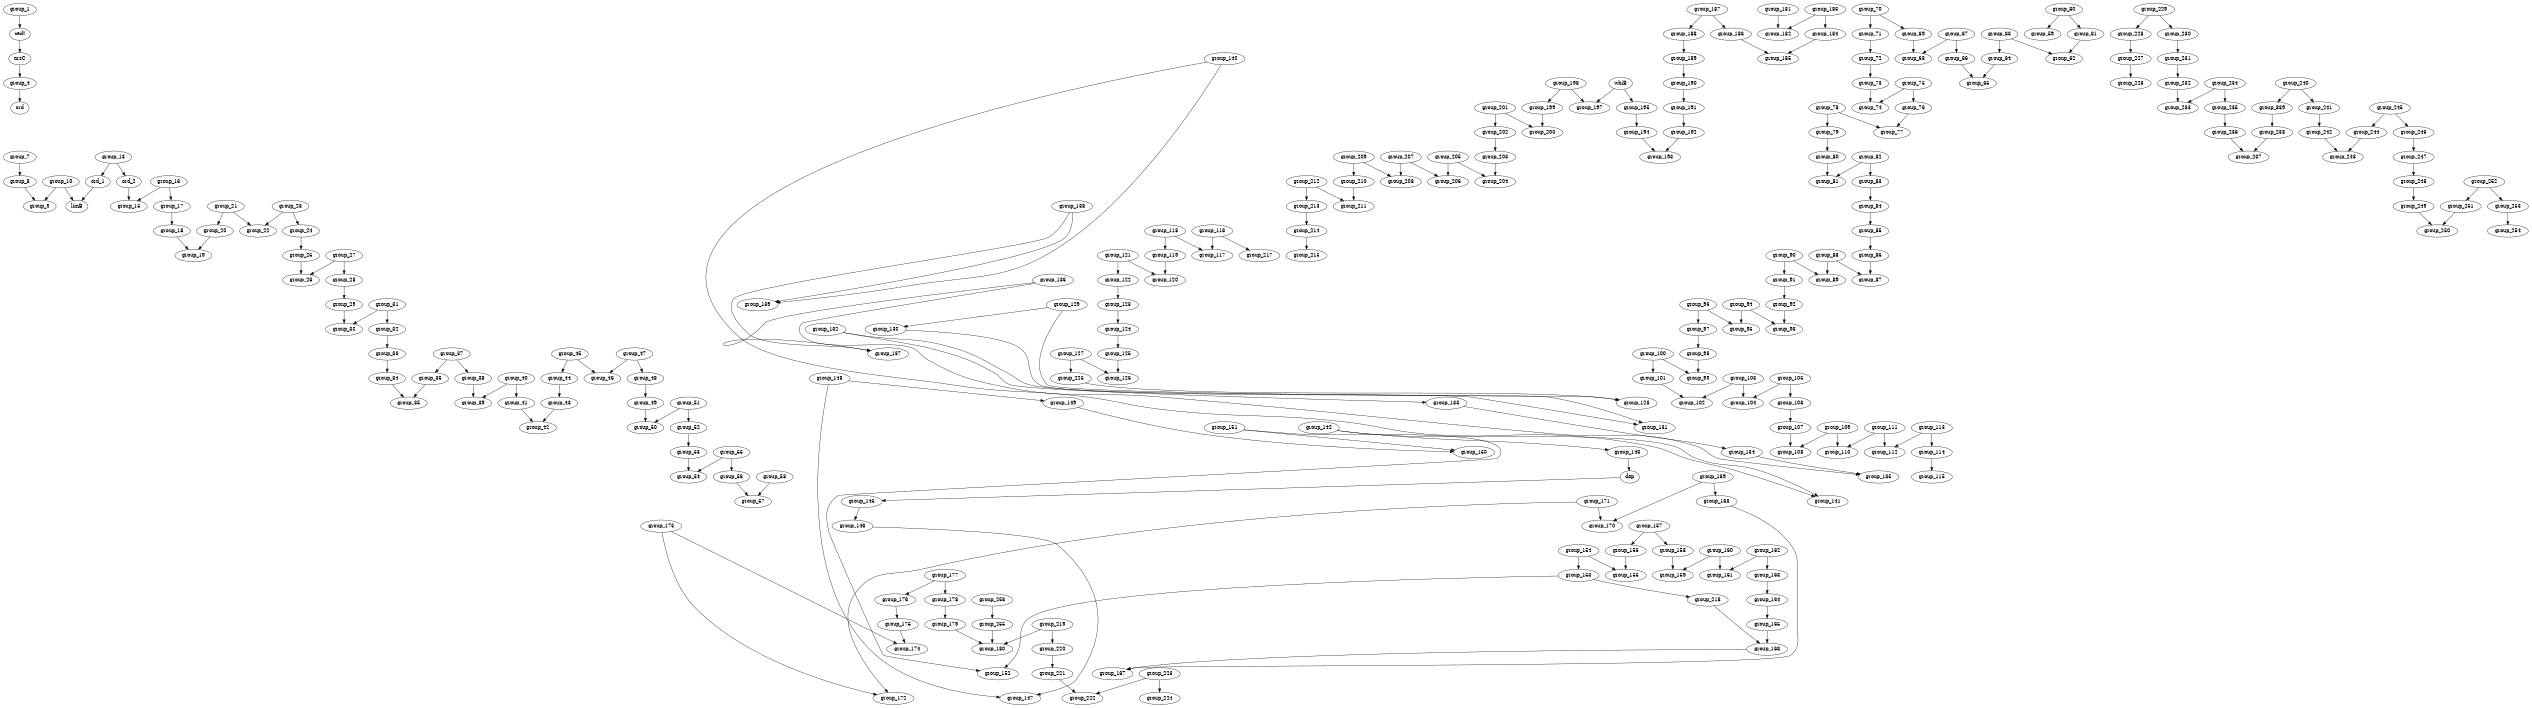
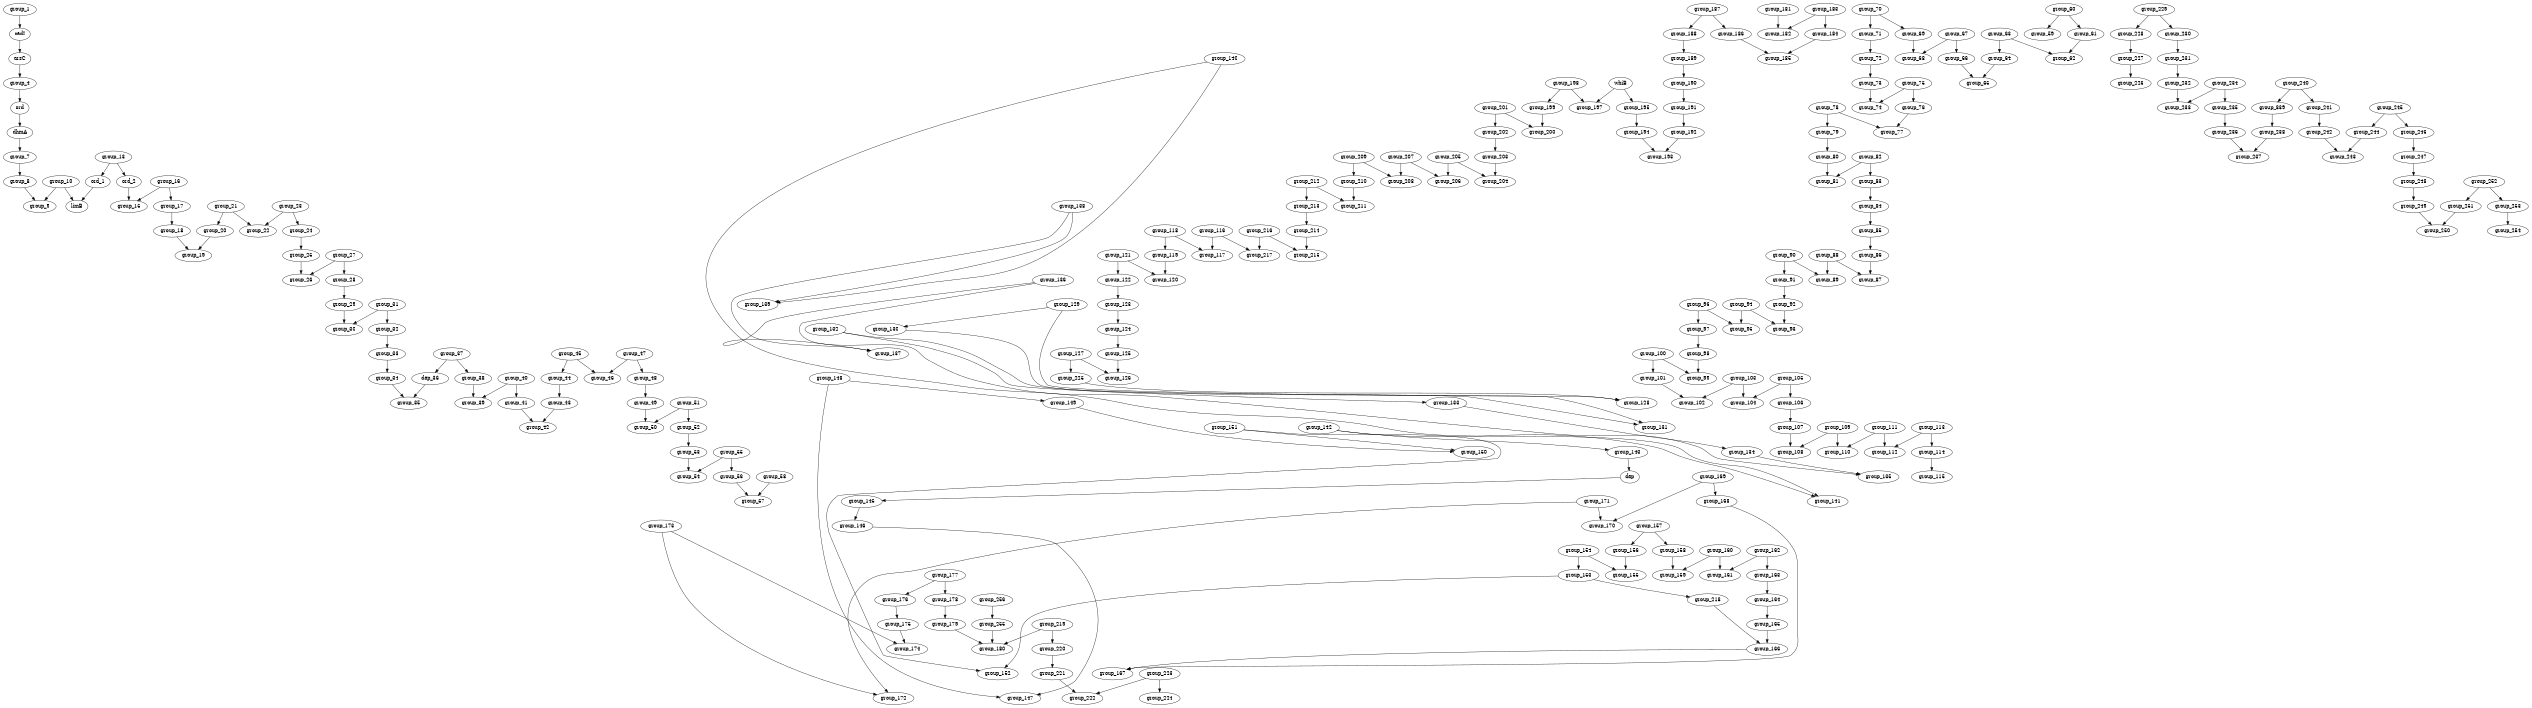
node "dhmA": added
node "group_216": added
node "group_36": label "group_36" -> "dap_36"
